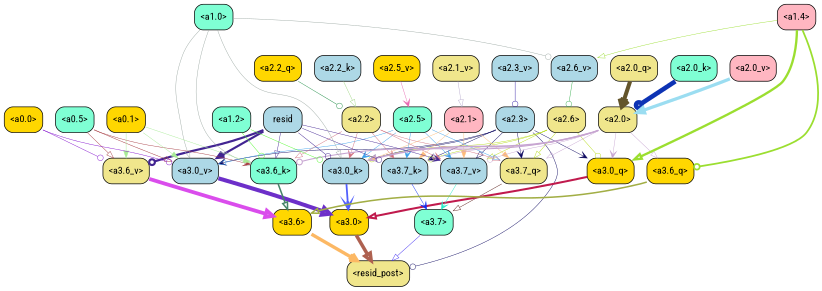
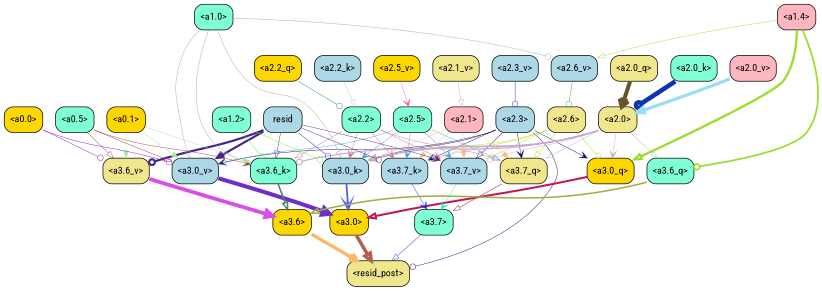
node "<a2.2>": fillcolor khaki -> aquamarine
node "<a3.6_q>": fillcolor gold -> aquamarine
